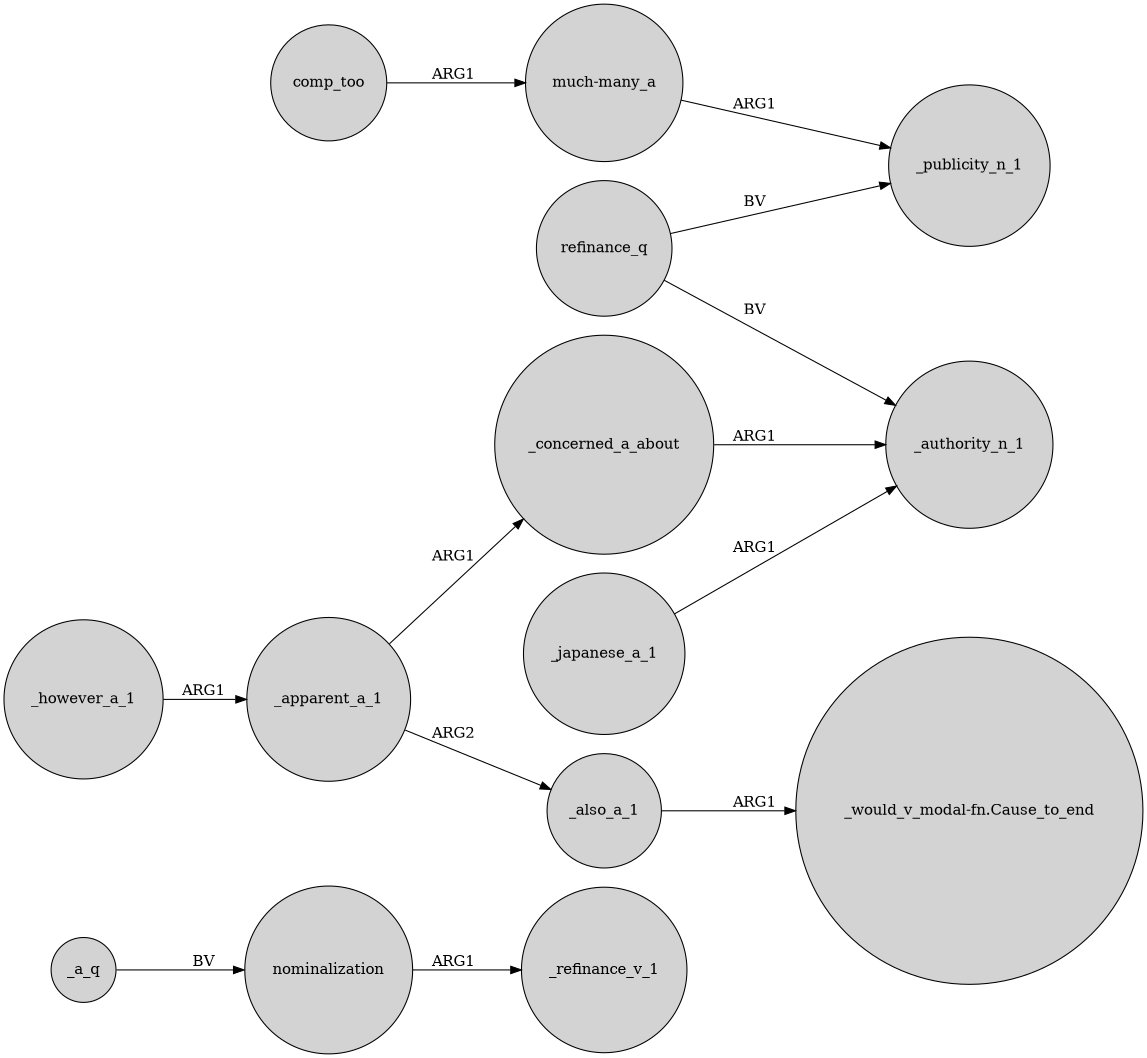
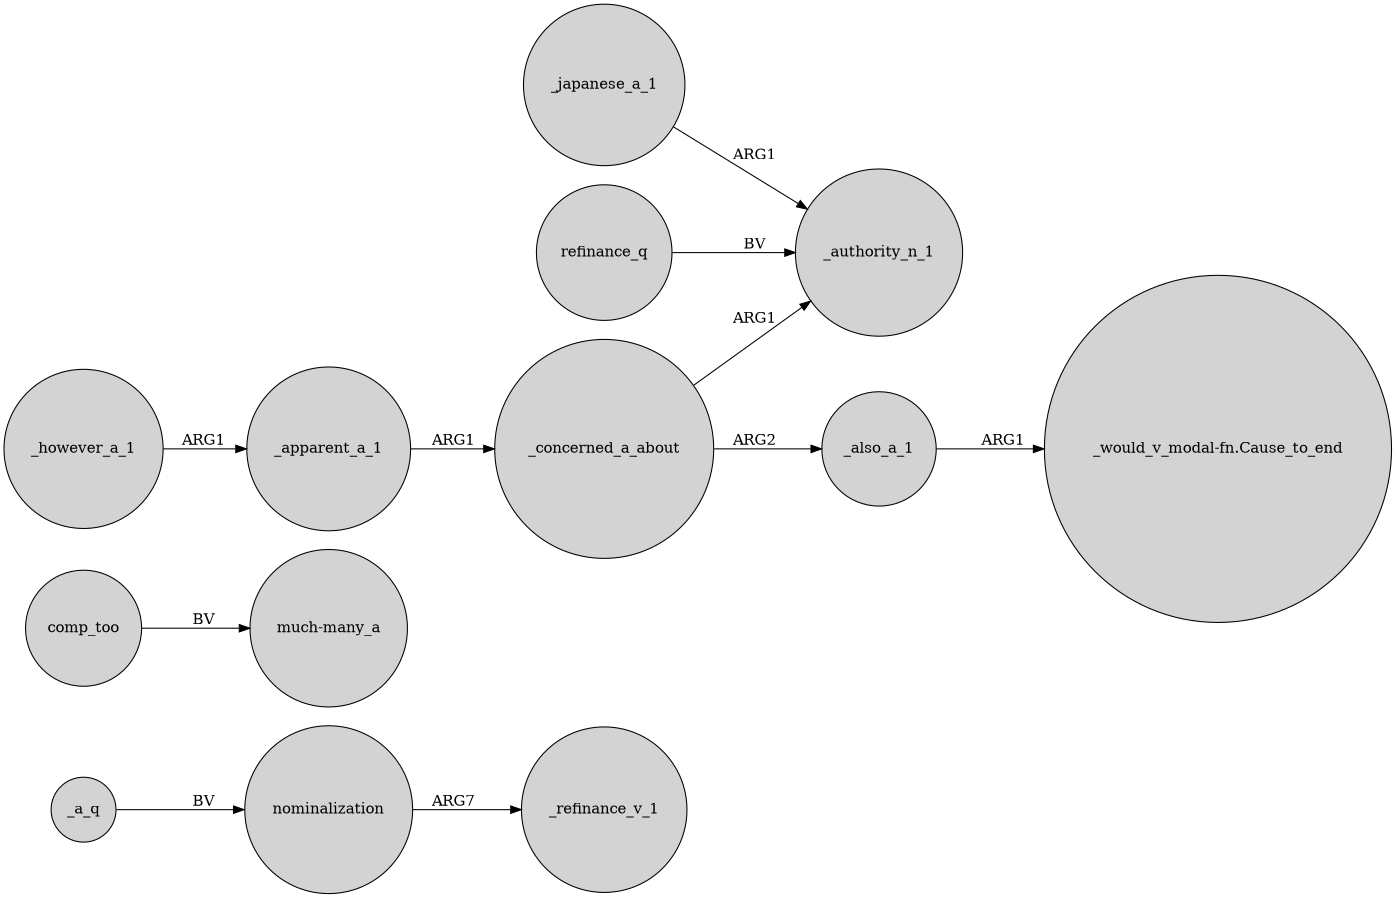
edge "comp_too" -> "much-many_a": label "ARG1" -> "BV"
node "_publicity_n_1": removed
edge "_apparent_a_1" -> "_also_a_1": now "_concerned_a_about" -> "_also_a_1"
edge "nominalization" -> "_refinance_v_1": label "ARG1" -> "ARG7"
